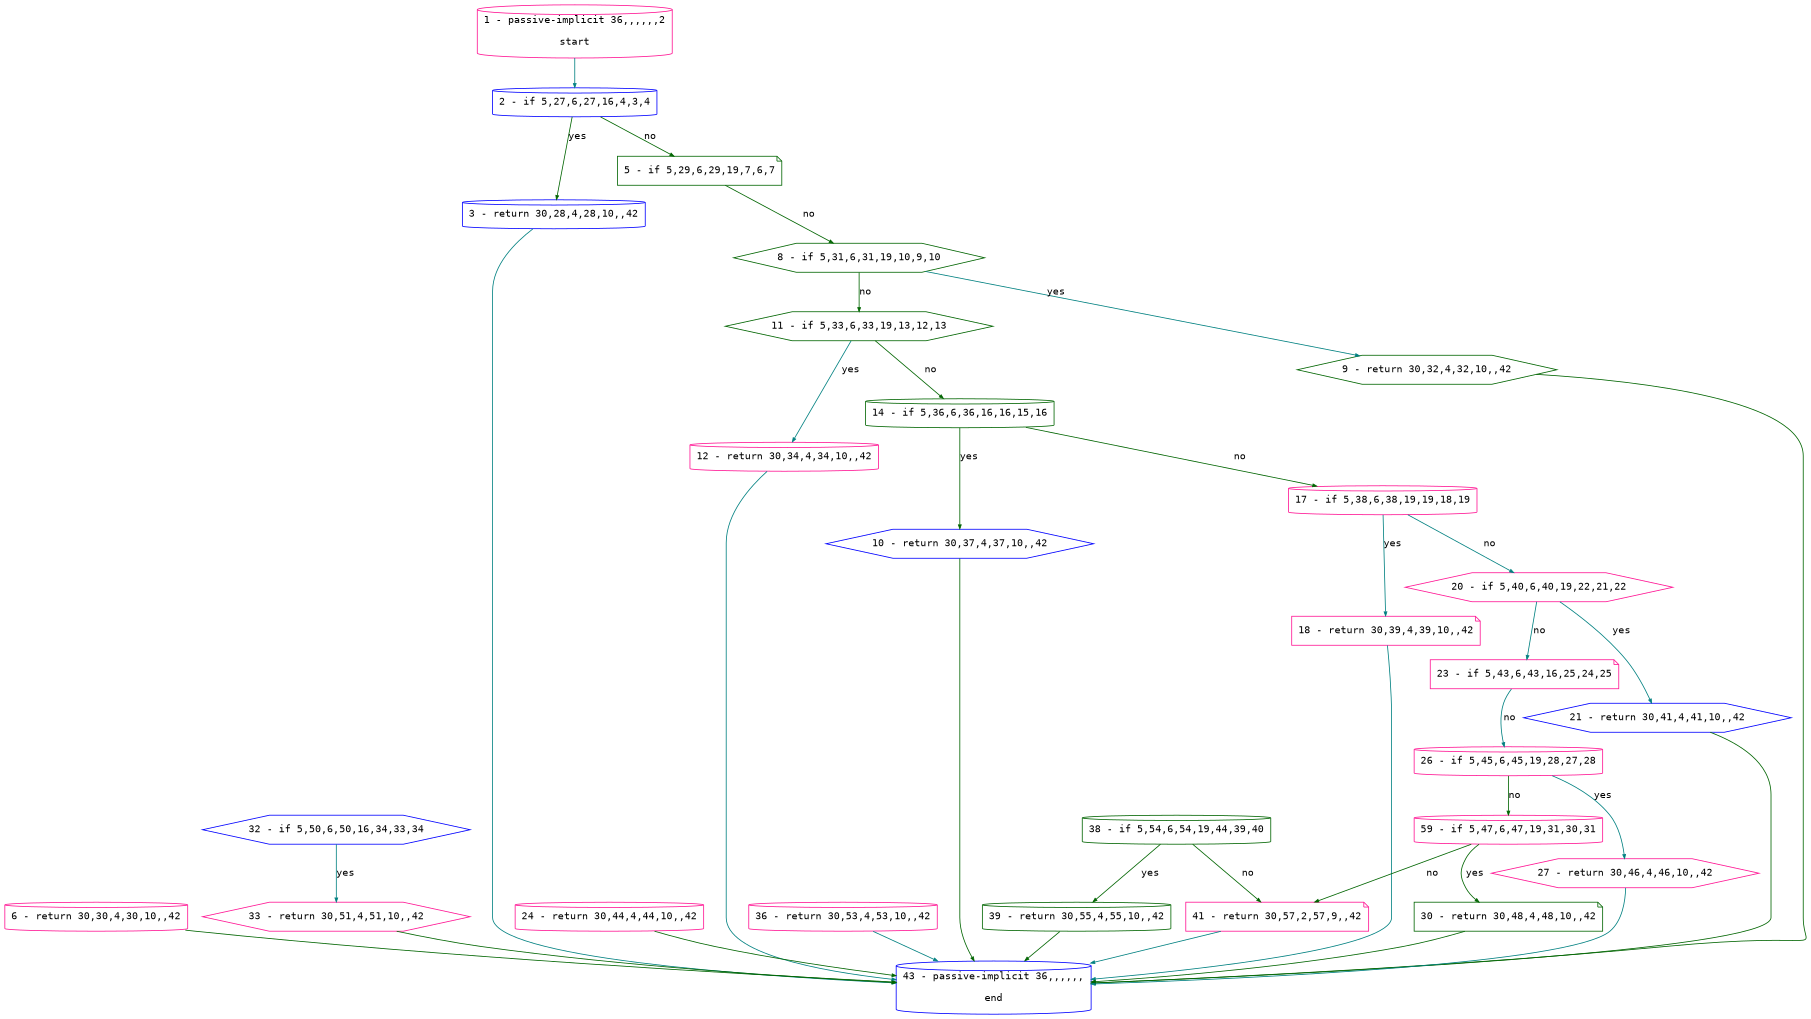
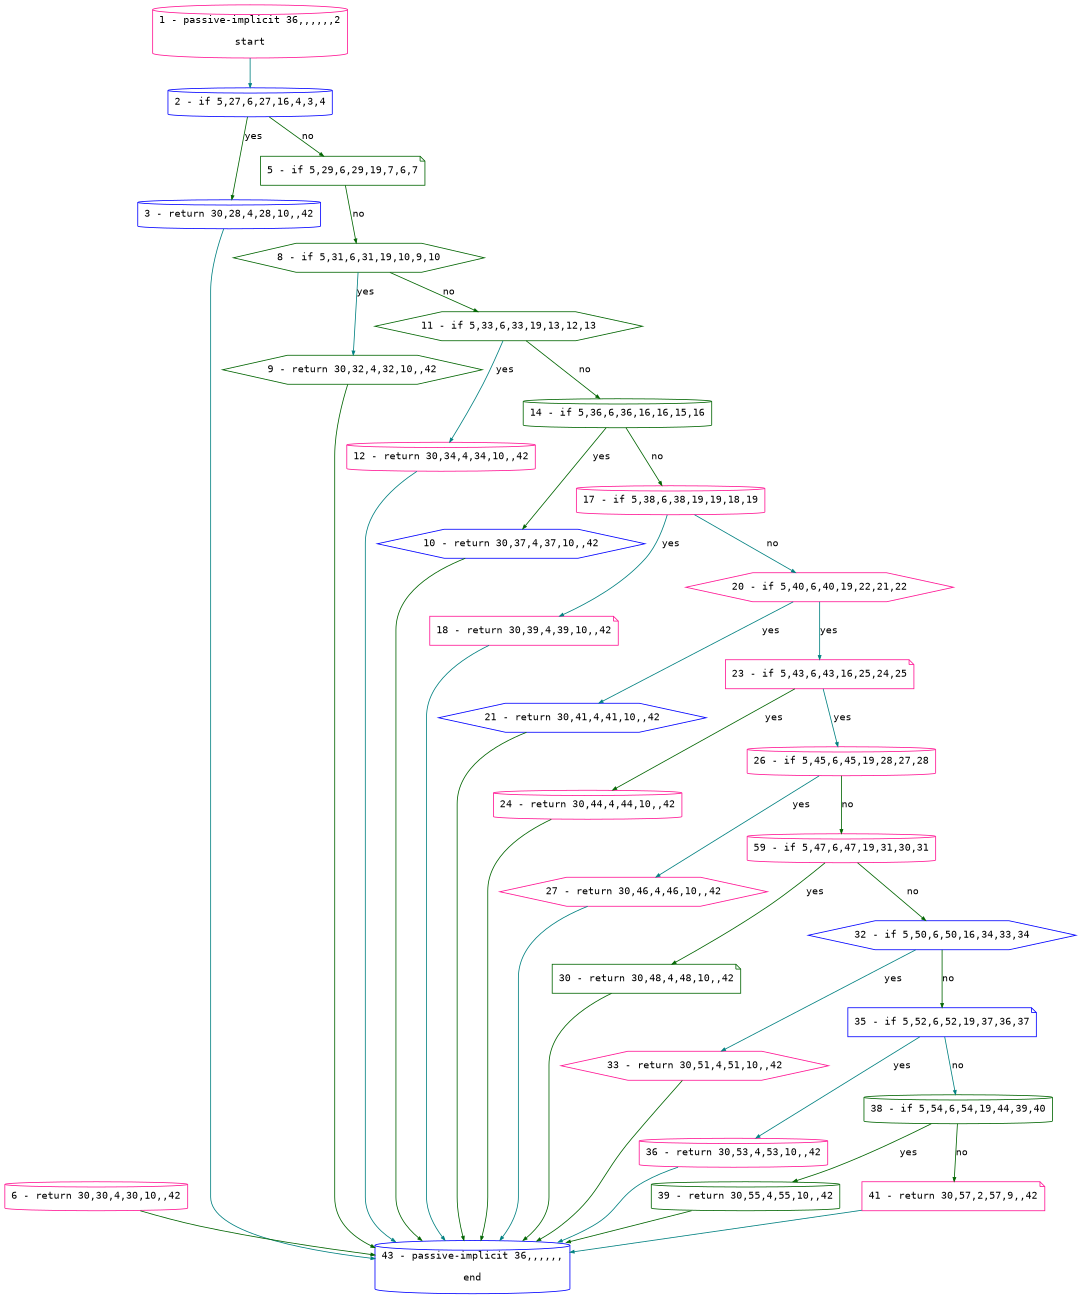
edge "20 - if 5,40,6,40,19,22,21,22" -> "23 - if 5,43,6,43,16,25,24,25": label "no" -> "yes"
edge "23 - if 5,43,6,43,16,25,24,25" -> "26 - if 5,45,6,45,19,28,27,28": label "no" -> "yes"
edge "23 - if 5,43,6,43,16,25,24,25" -> "24 - return 30,44,4,44,10,,42": added, label "yes"
edge "59 - if 5,47,6,47,19,31,30,31" -> "41 - return 30,57,2,57,9,,42": now "59 - if 5,47,6,47,19,31,30,31" -> "32 - if 5,50,6,50,16,34,33,34"
node "35 - if 5,52,6,52,19,37,36,37": added
